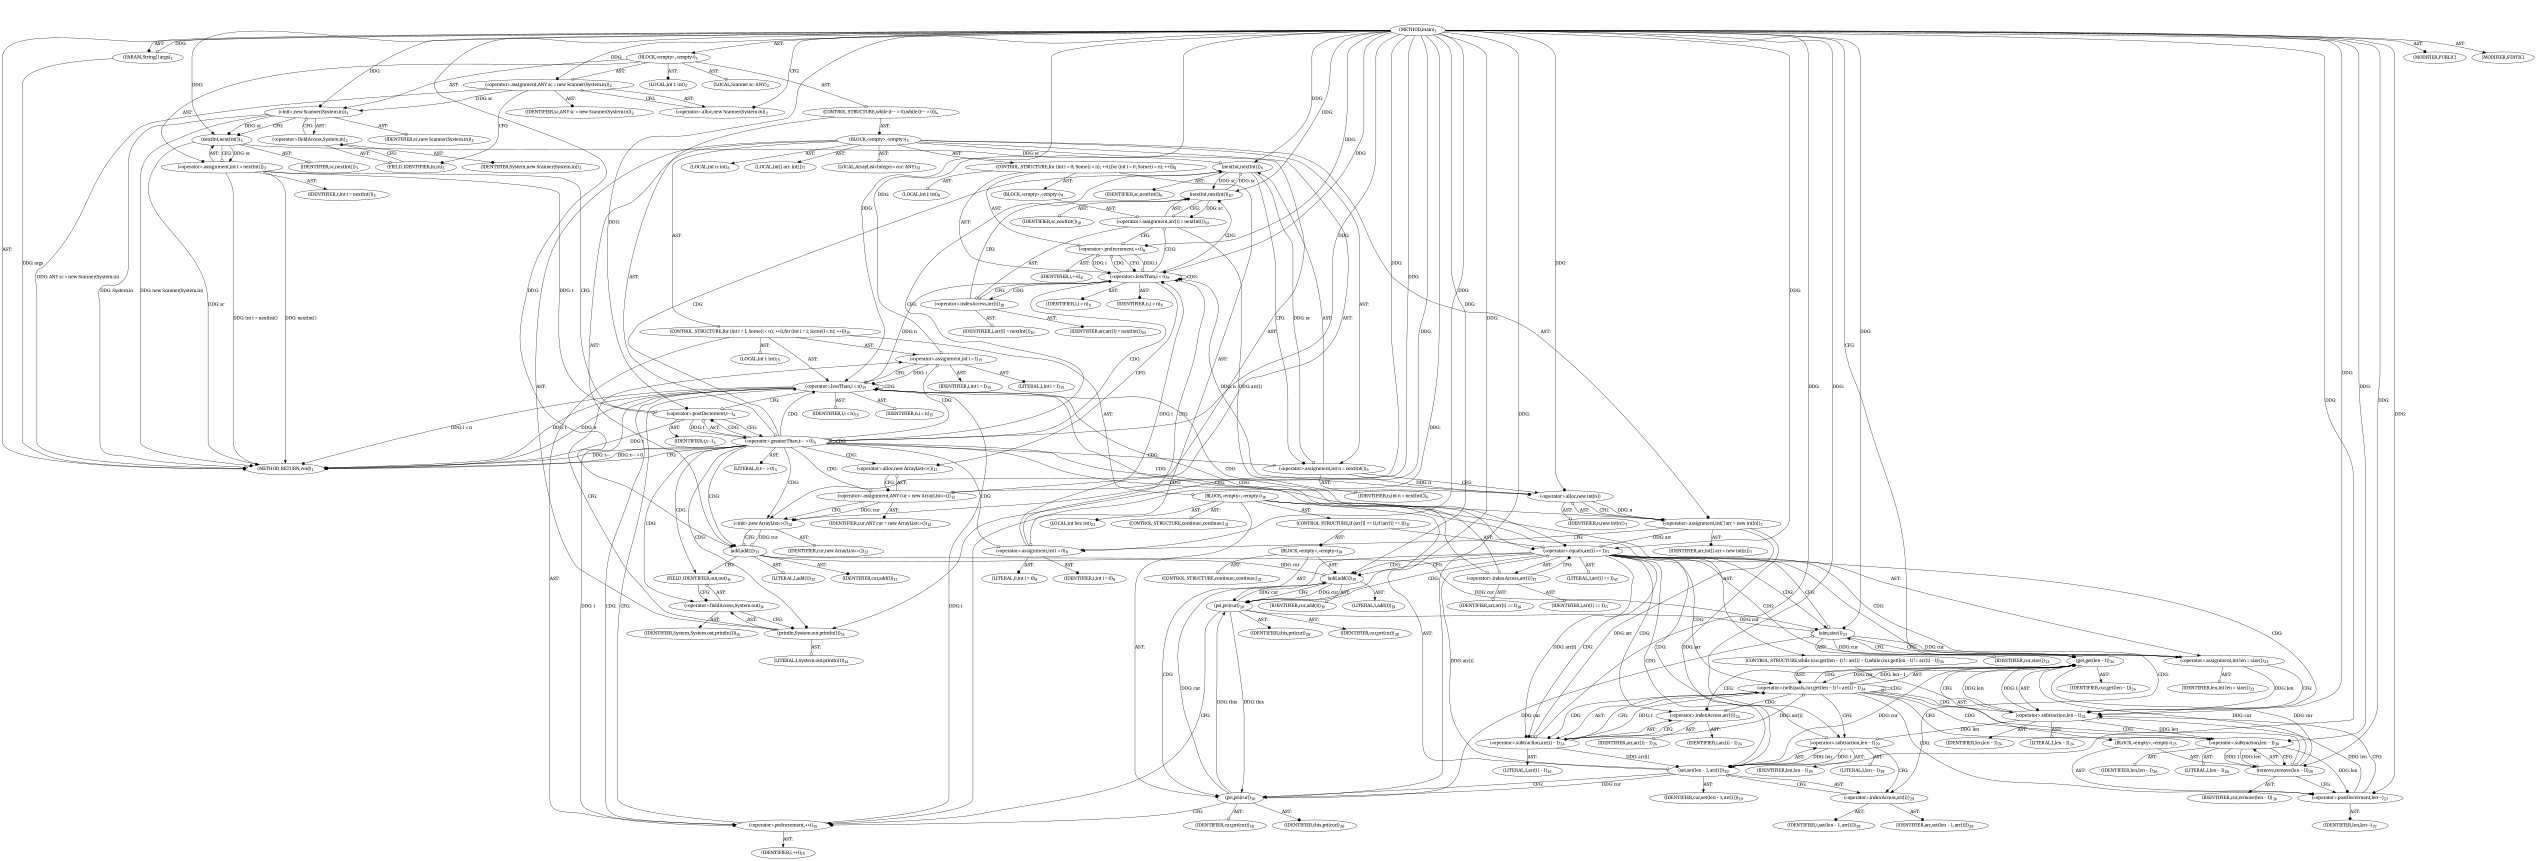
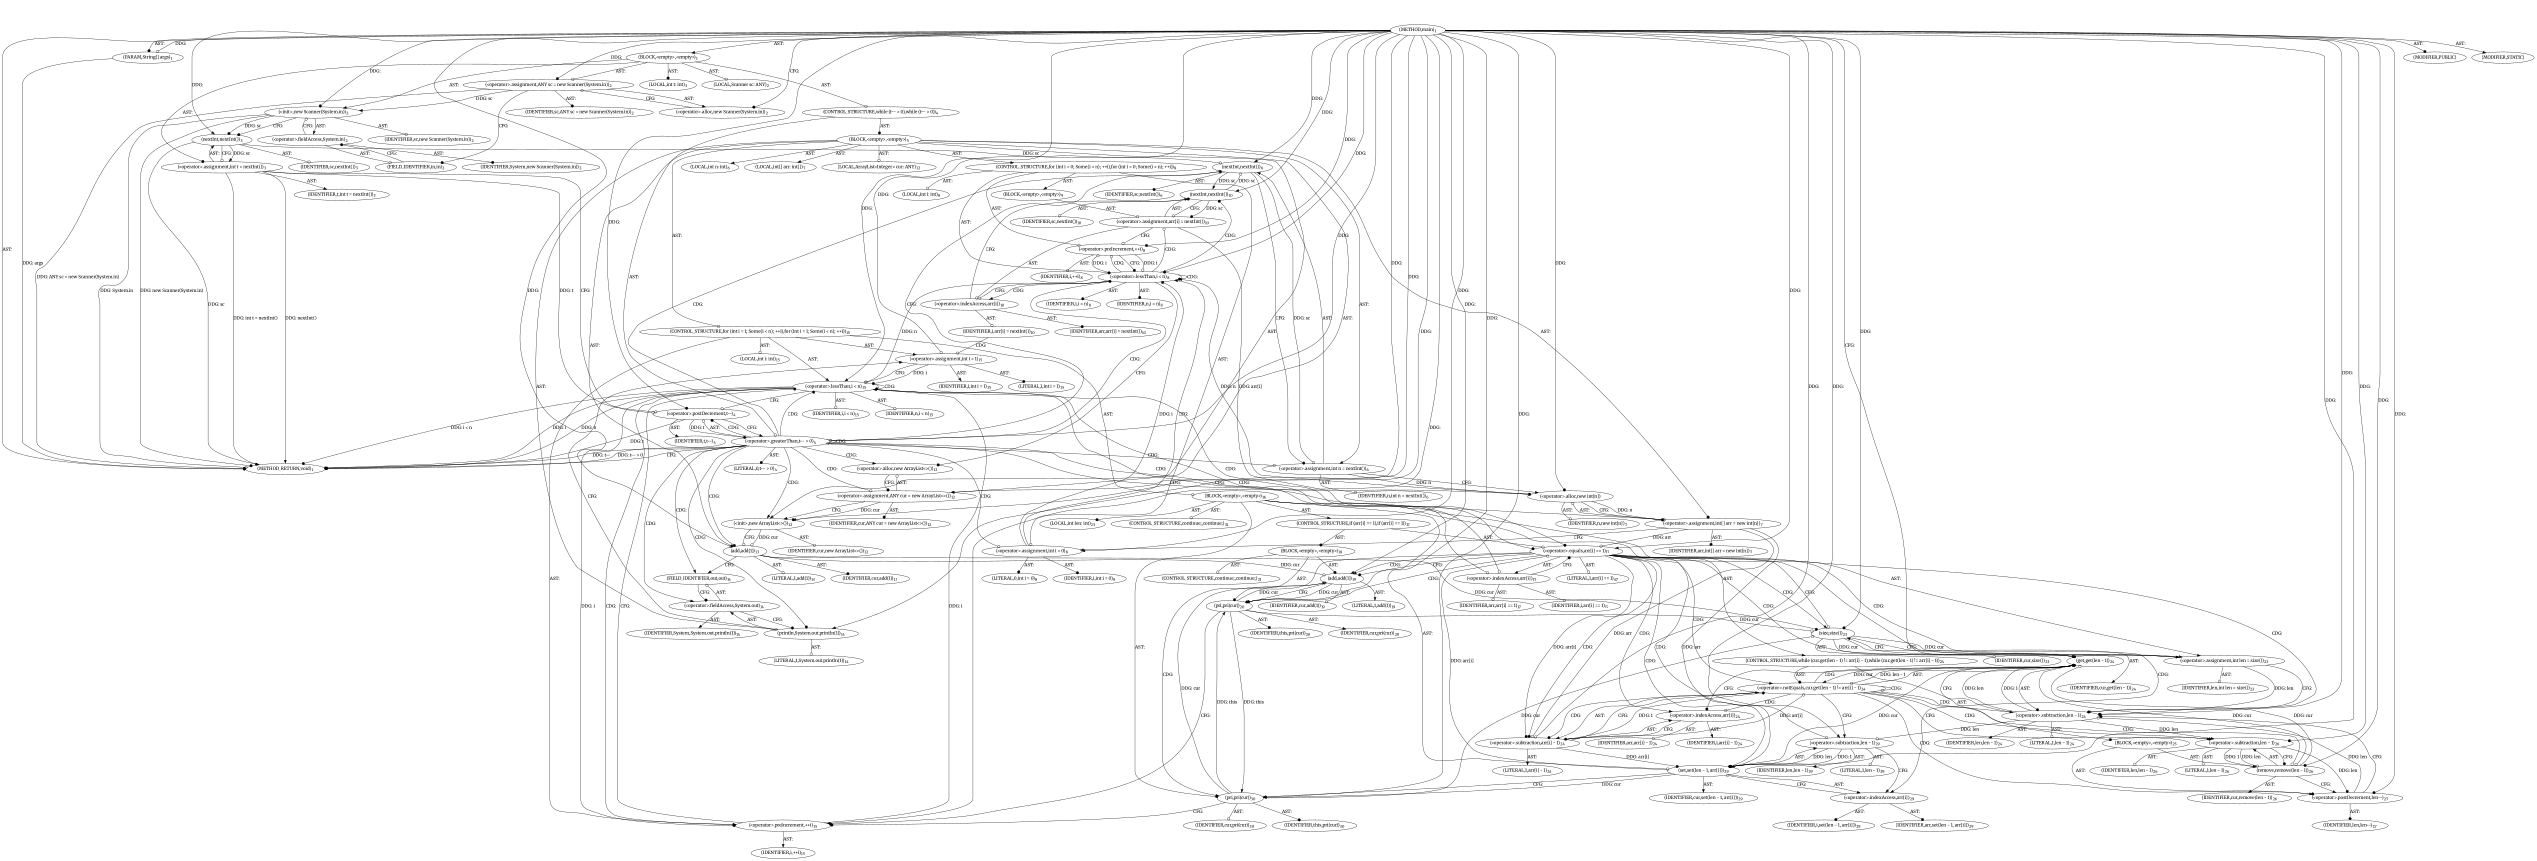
edge "(<operator>.greaterThan,t-- > 0)" -> "(<operator>.assignment,int i = 1)": now "(IDENTIFIER,i,arr[i] = nextInt())" -> "(<operator>.assignment,int i = 1)"
edge "(METHOD,main)" -> "(<operator>.assignment,ANY cur = new ArrayList<>())": arrowhead odot -> normal
node "(IDENTIFIER,arr,arr[i] == 1)": text "18" -> "17"
edge "(get,get(len - 1))" -> "(IDENTIFIER,cur,get(len - 1))": now "(size,size())" -> "(IDENTIFIER,cur,get(len - 1))"
